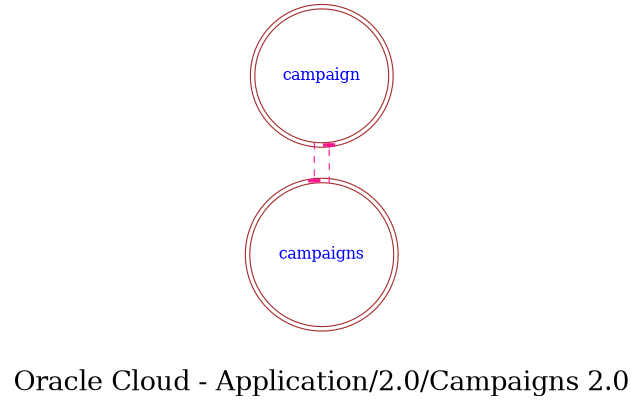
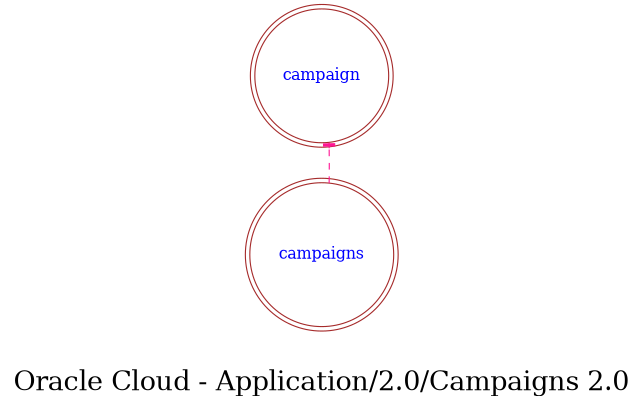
edge "campaign" -> "campaigns": removed
